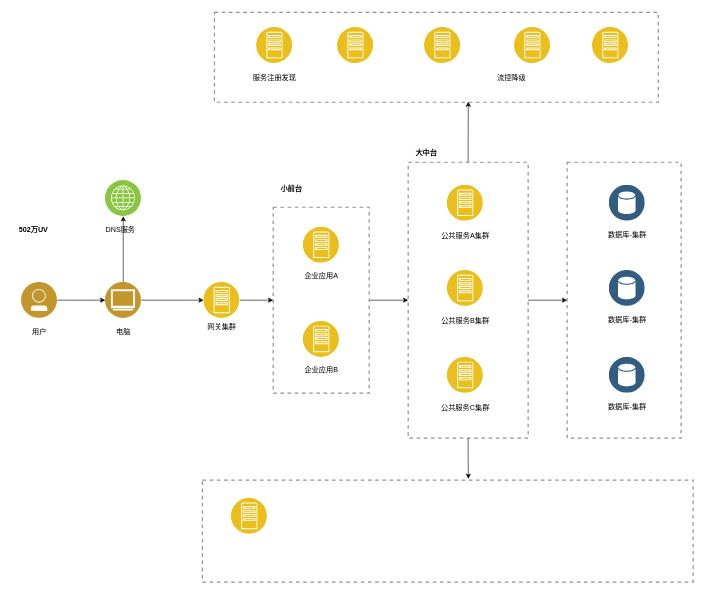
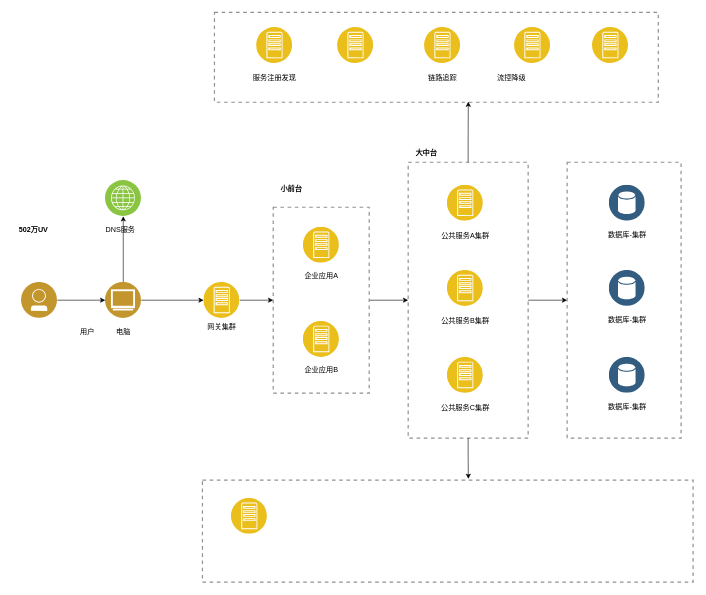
node "链路追踪": added
node "用户": moved (39, 332) -> (87, 332)
